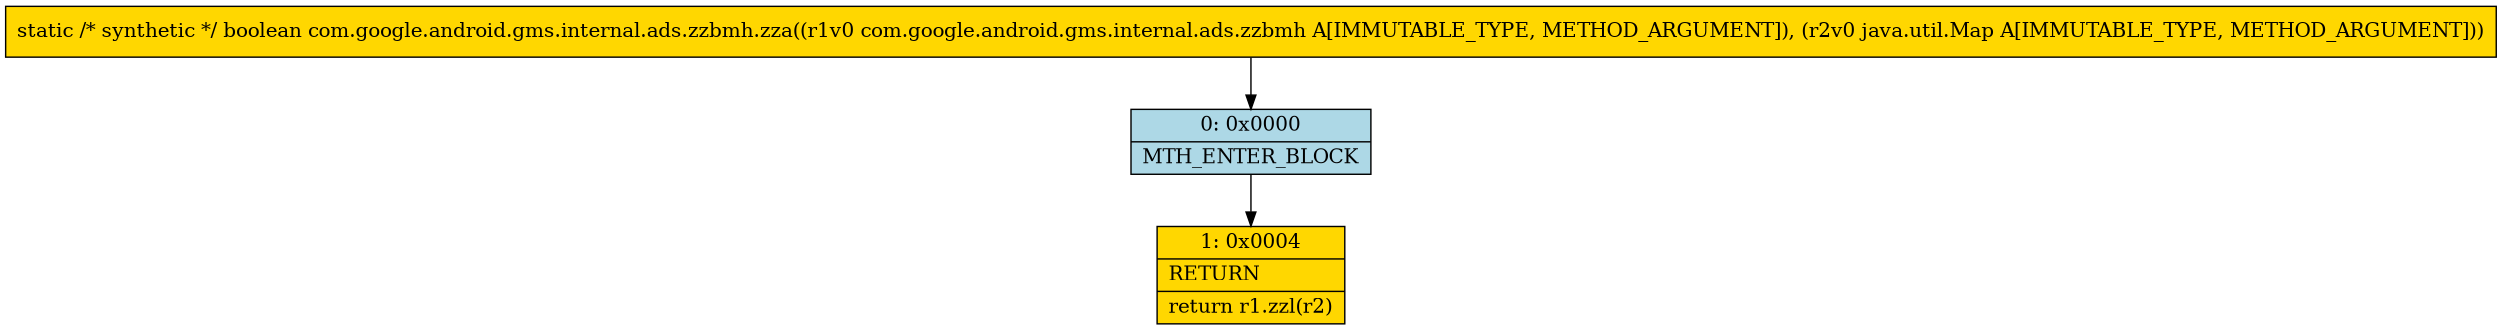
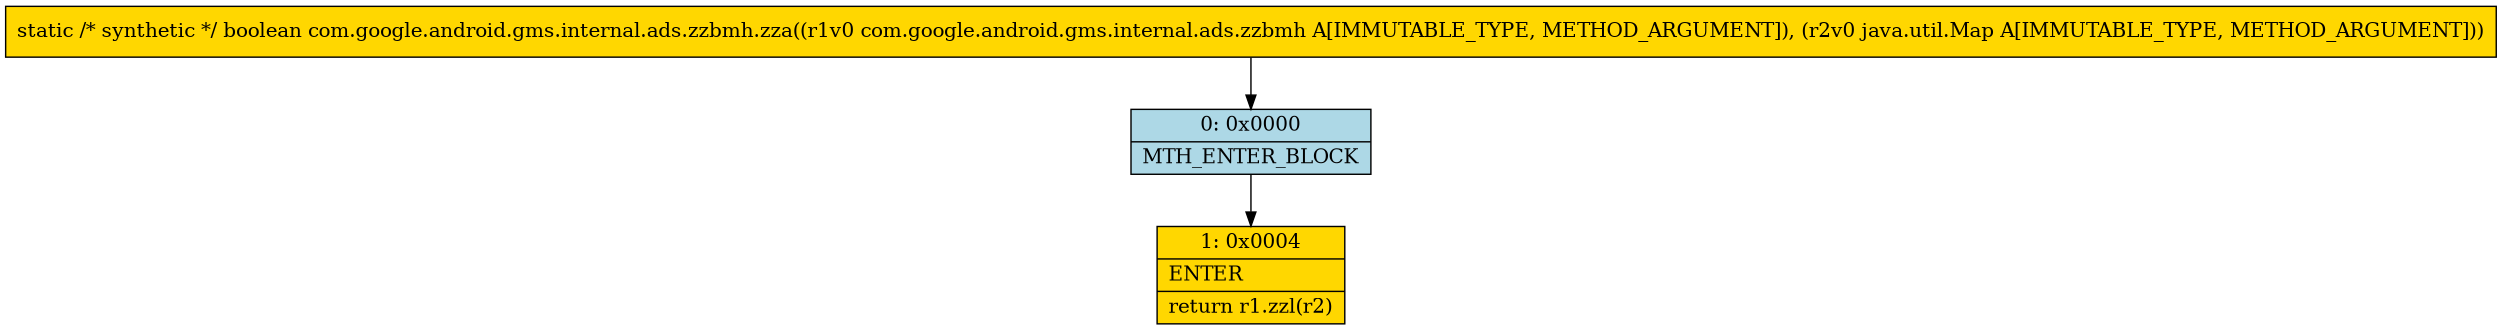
node "1: 0x0004": text "RETURN" -> "ENTER"
